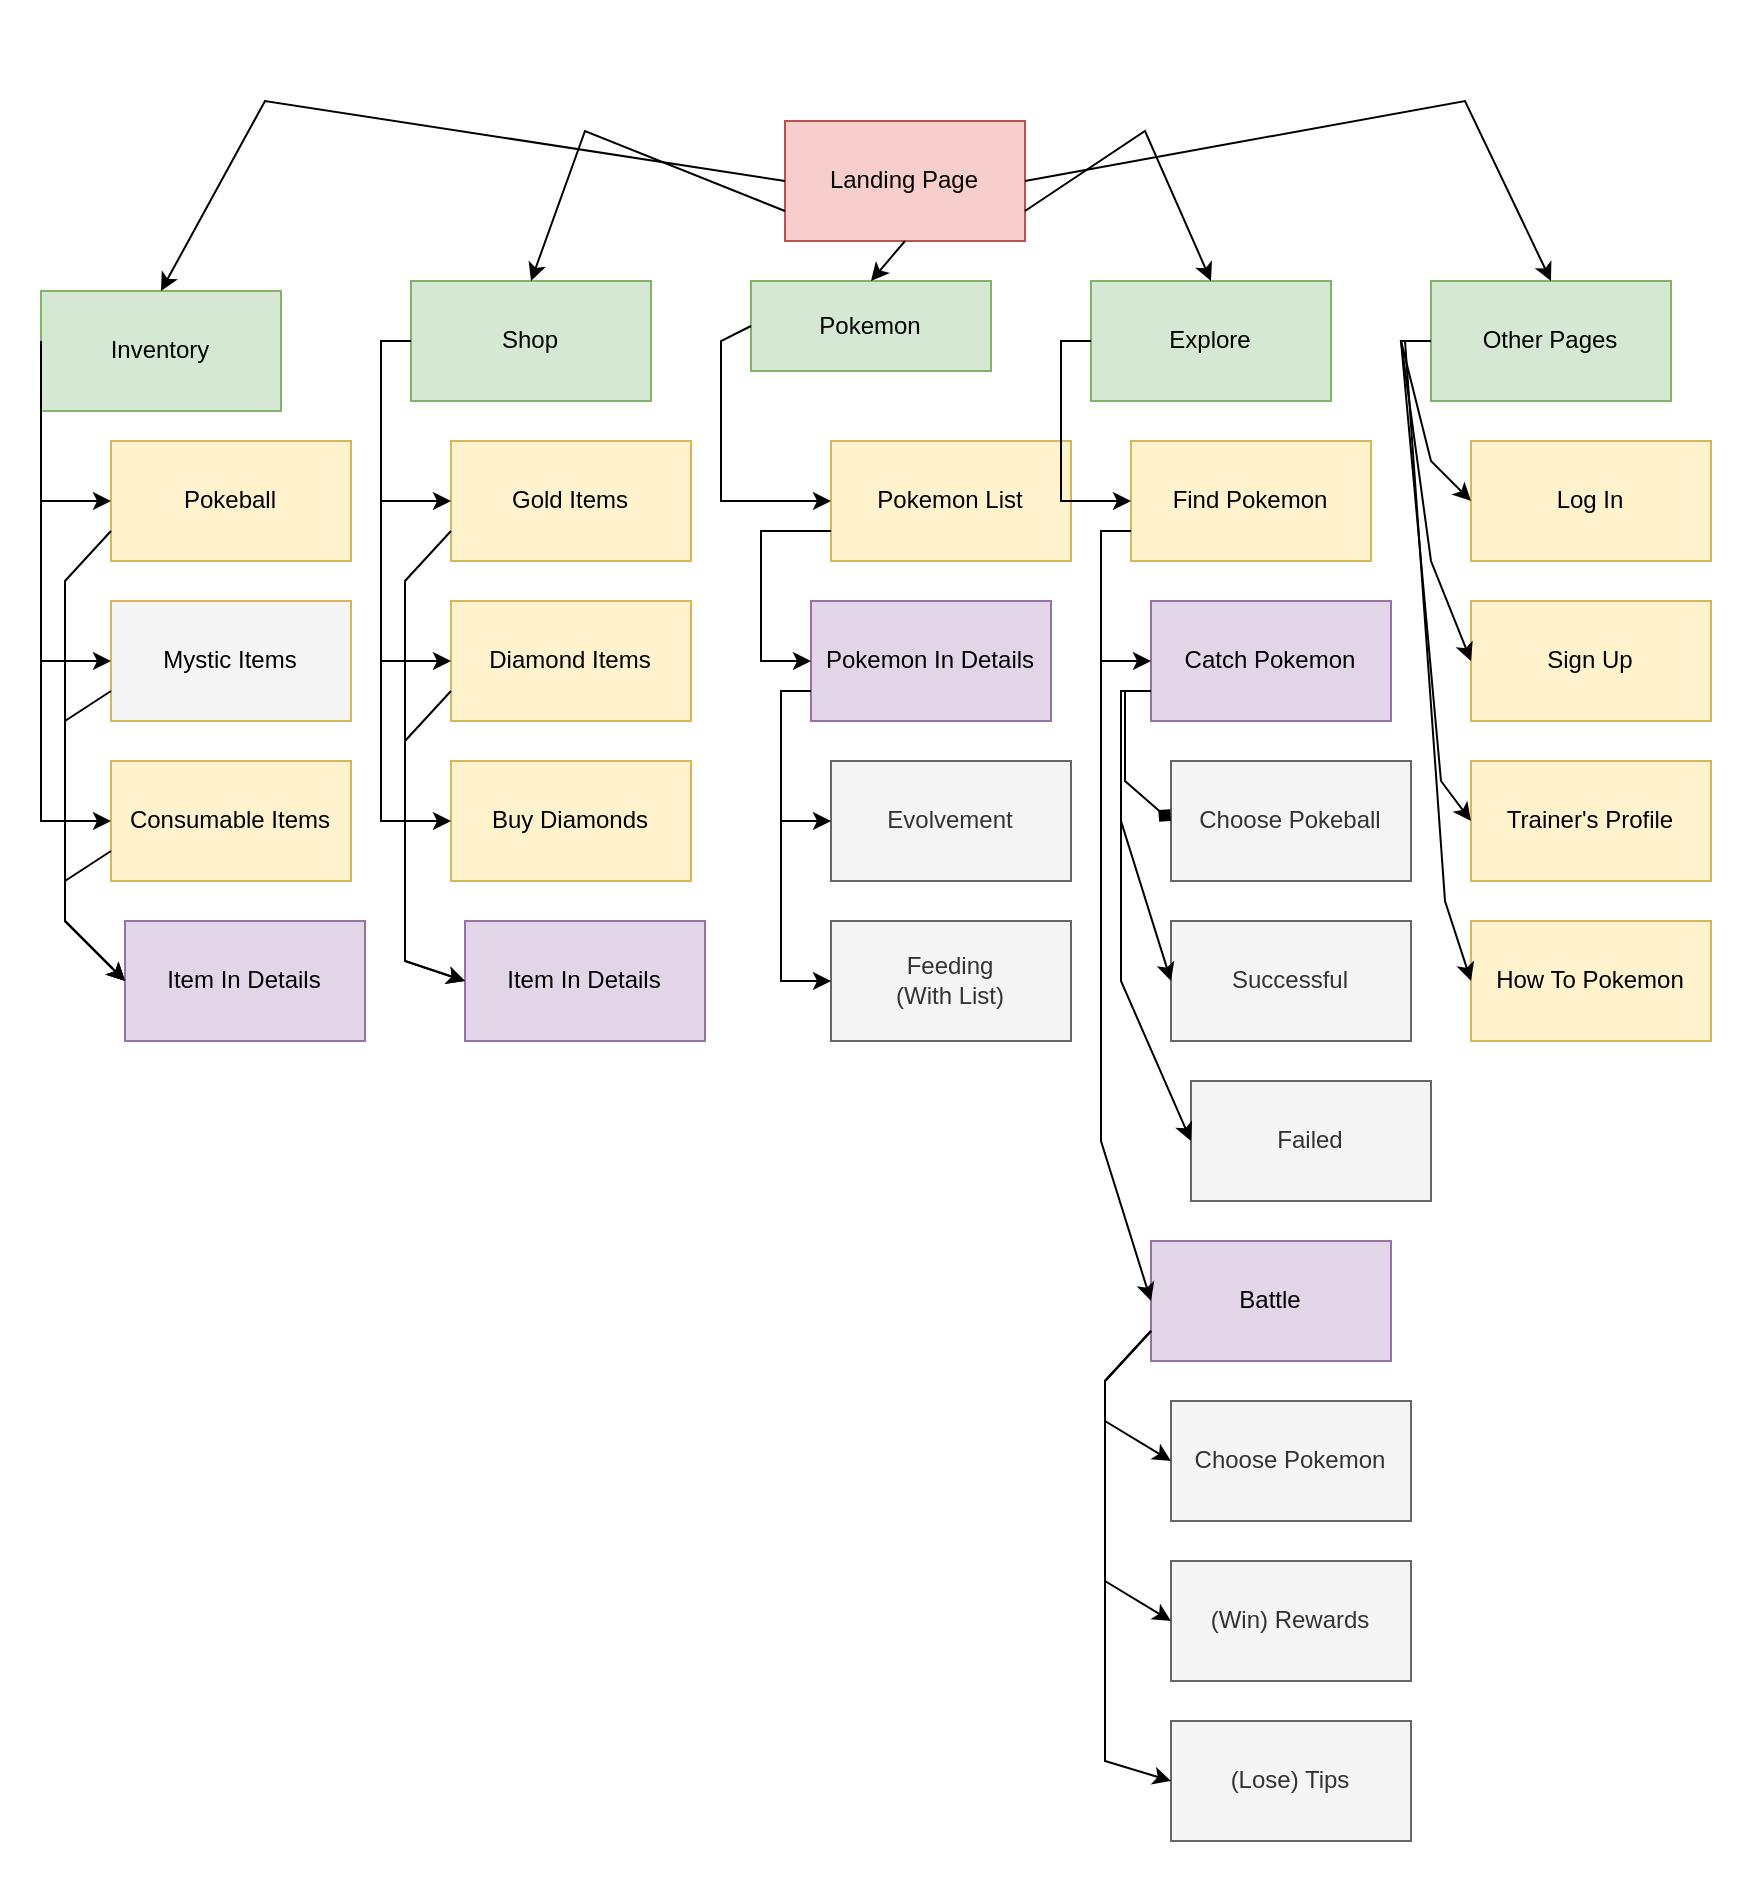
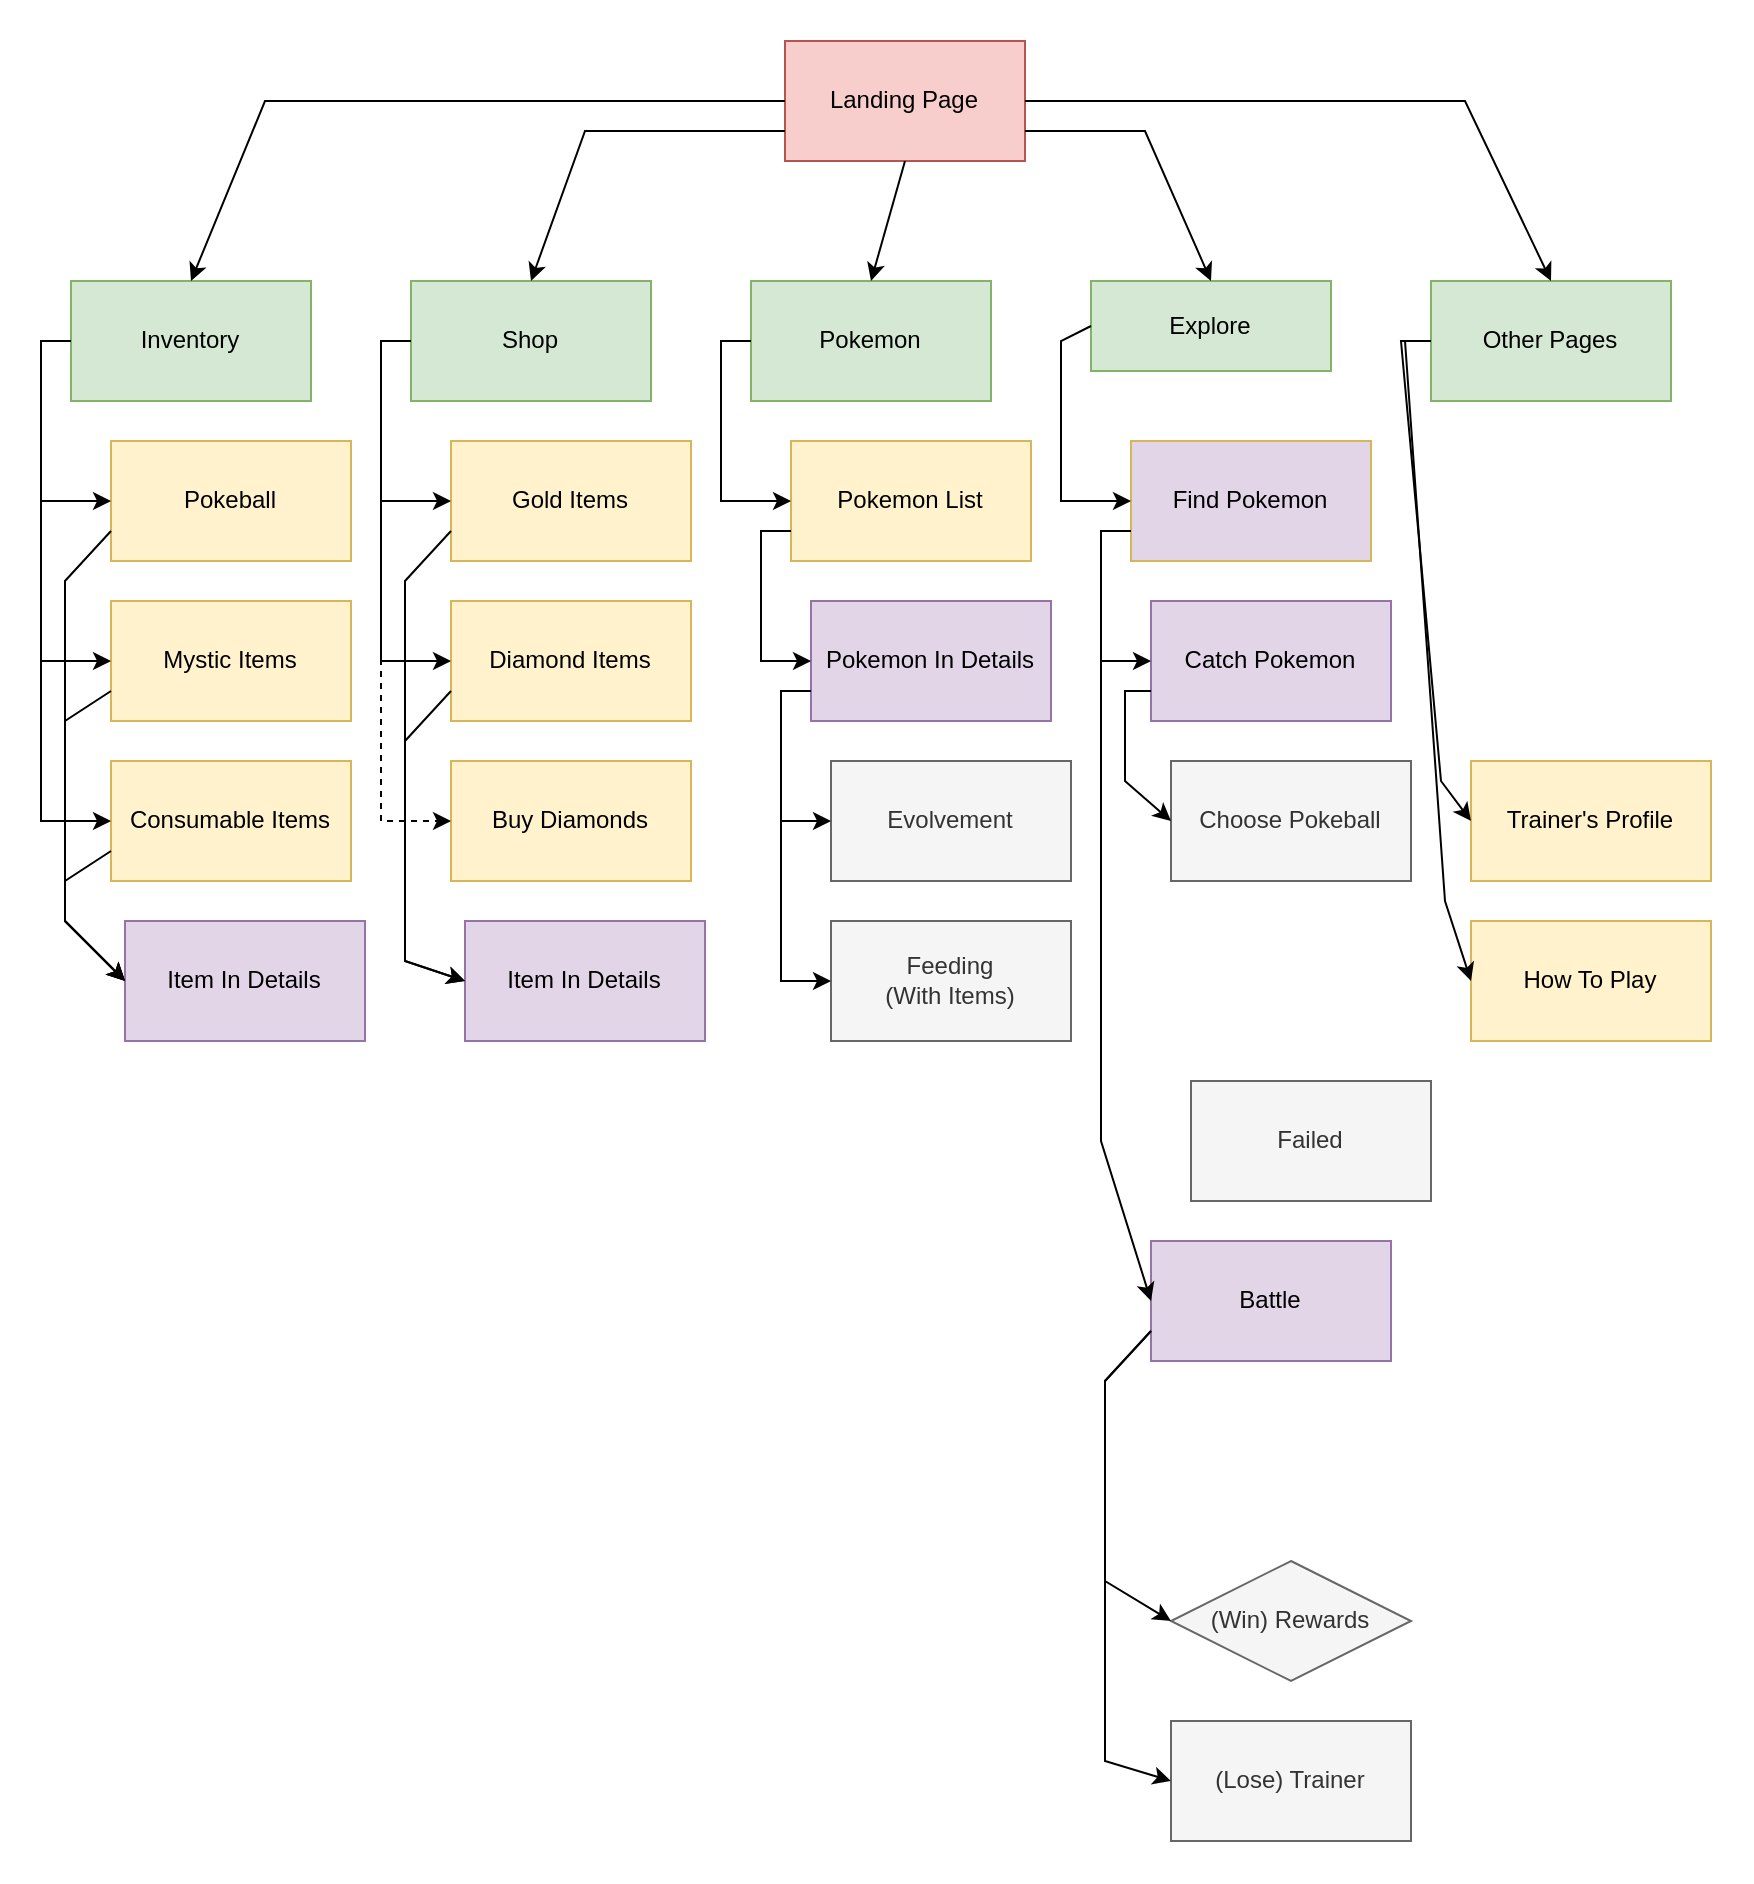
node "Landing Page": moved (905, 181) -> (905, 101)
node "Pokemon": size 240x90 -> 240x120
node "Explore": size 240x120 -> 240x90
node "Inventory": moved (161, 351) -> (191, 341)
edge "Other Pages" -> "Log In": removed
node "Pokemon List": moved (951, 501) -> (911, 501)
node "Find Pokemon": fillcolor #fff2cc -> #e1d5e7
node "Log In": removed
edge "Other Pages" -> "Sign Up": removed
node "Mystic Items": fillcolor #f5f5f5 -> #fff2cc
node "Sign Up": removed
edge "Shop" -> "Buy Diamonds": style solid -> dashed
edge "Catch Pokemon" -> "Choose Pokeball": arrowhead diamond -> classic
edge "Catch Pokemon" -> "Successful": removed
node "Feeding (With List)": label "Feeding (With List)" -> "Feeding (With Items)"
node "Successful": removed
node "How To Pokemon": label "How To Pokemon" -> "How To Play"
edge "Catch Pokemon" -> "Failed": removed
edge "Battle" -> "Choose Pokemon": removed
node "Choose Pokemon": removed
node "(Win) Rewards": shape rectangle -> diamond
node "(Lose) Tips": label "(Lose) Tips" -> "(Lose) Trainer"
